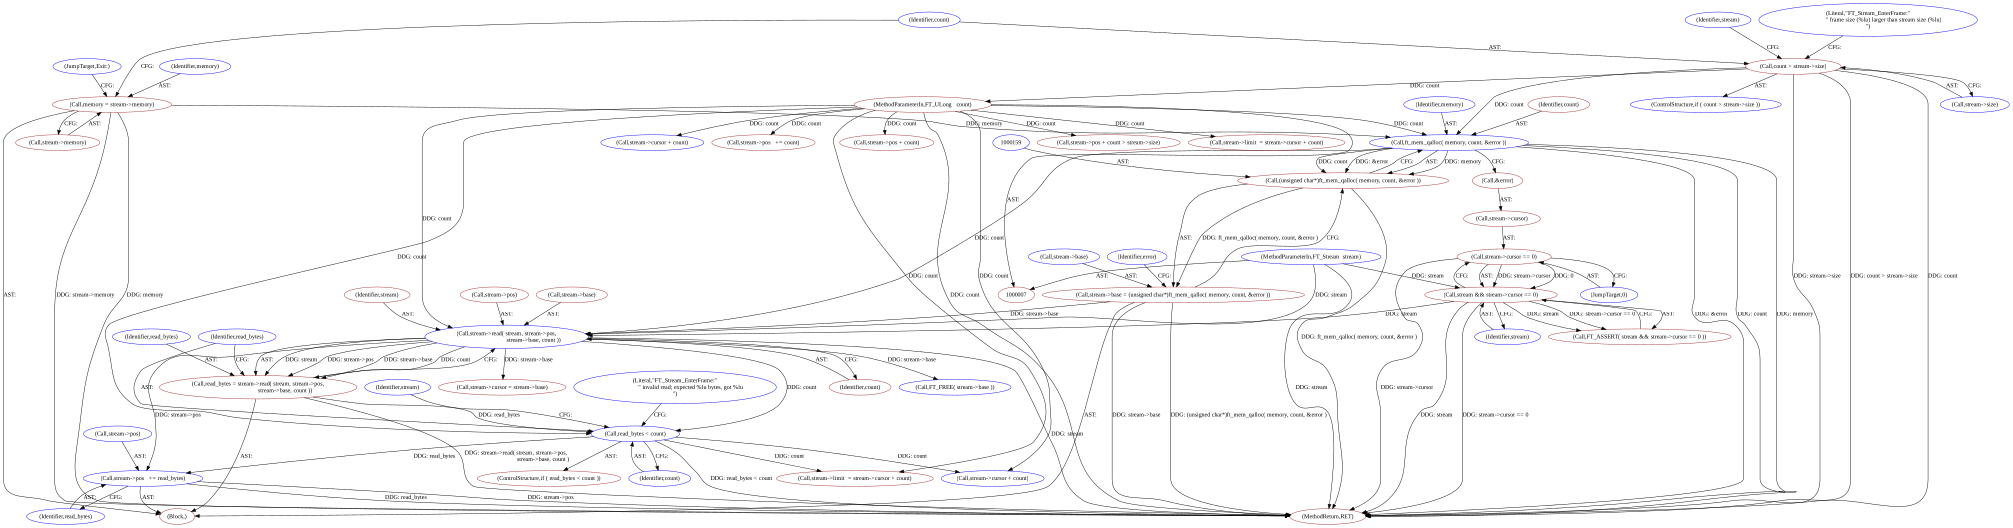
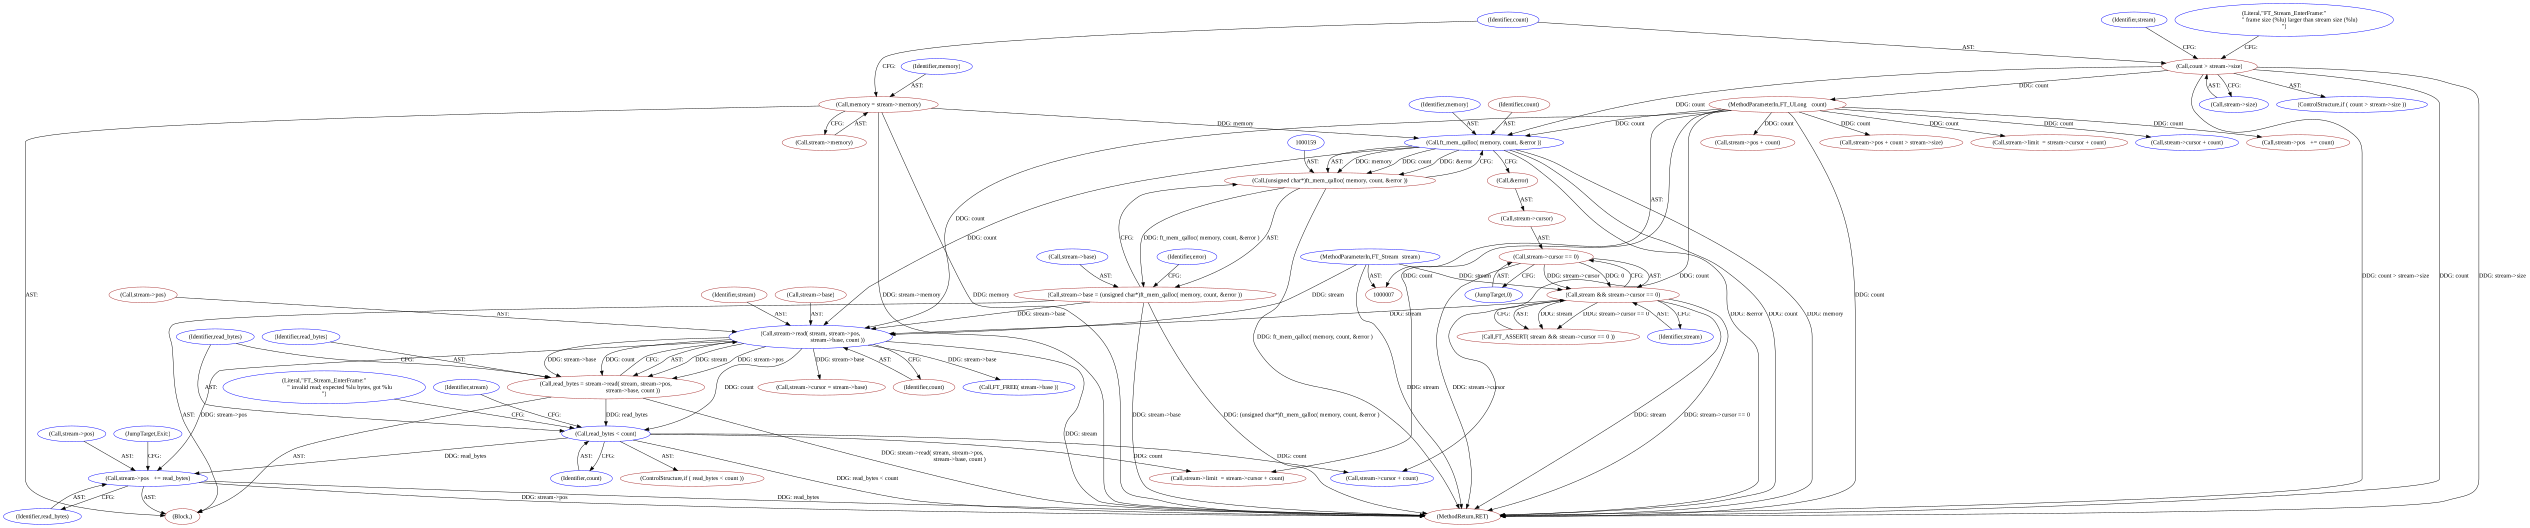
edge "(JumpTarget,Exit:)" -> "(Call,memory = stream->memory)": now "(JumpTarget,Exit:)" -> "(Call,stream->pos   += read_bytes)"
edge "(MethodParameterIn,FT_ULong   count)" -> "(Call,read_bytes < count)": removed, label "DDG: count"
